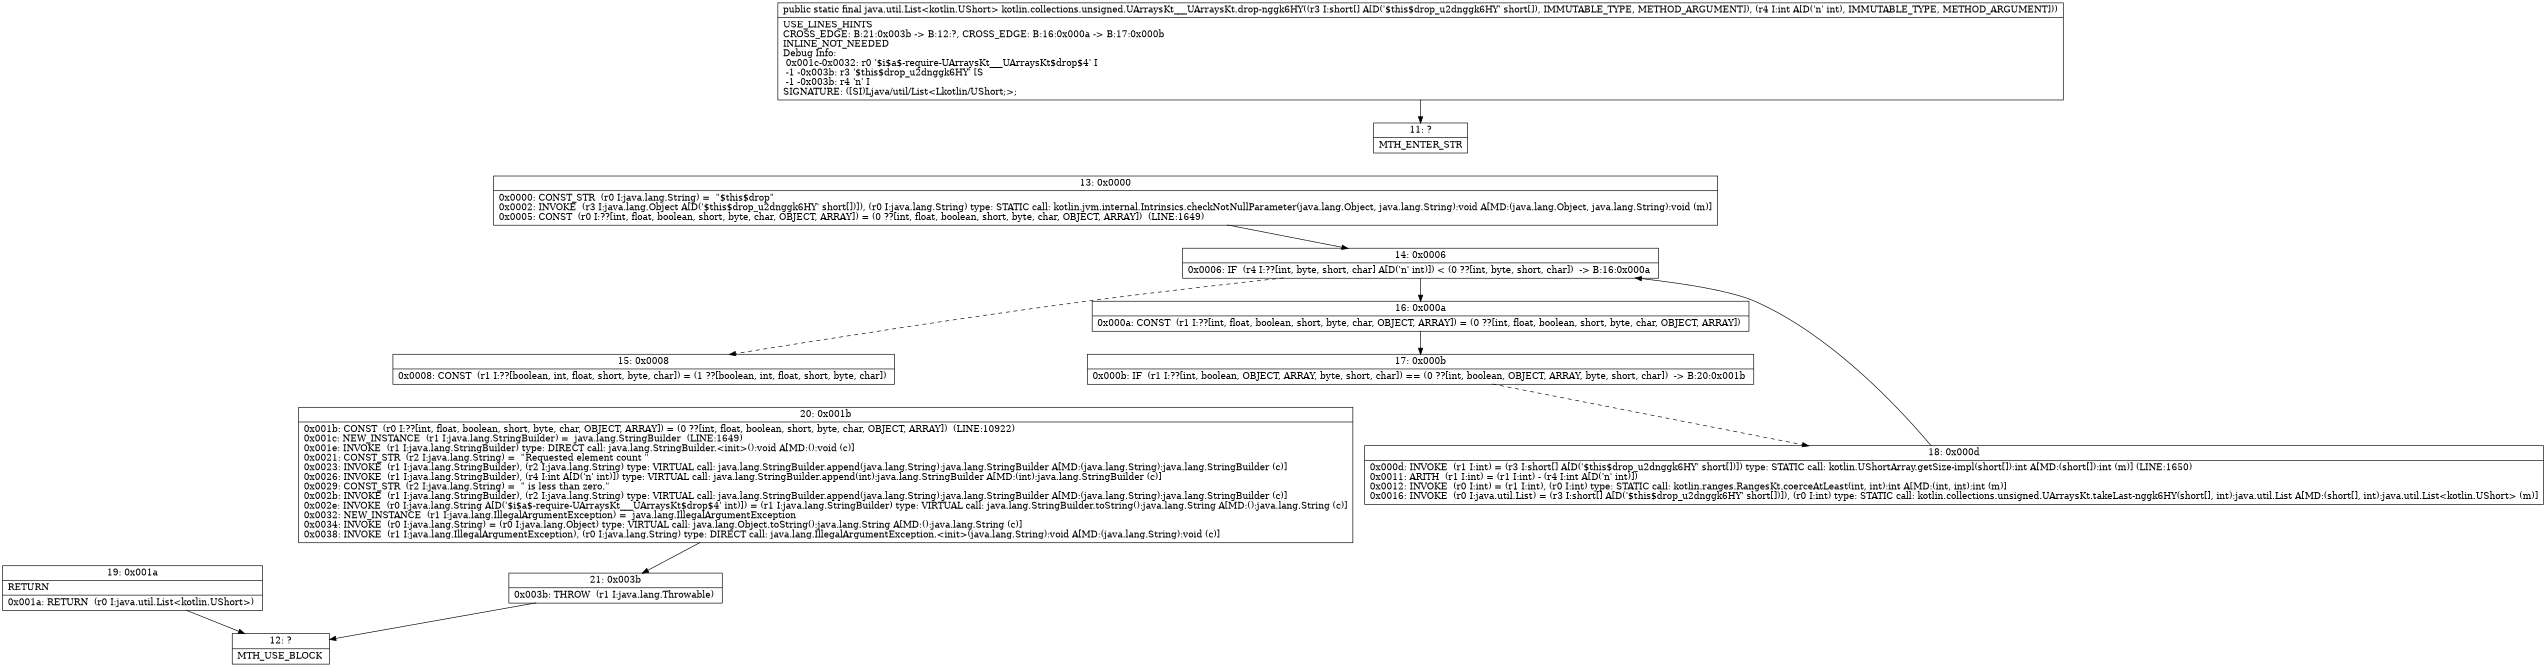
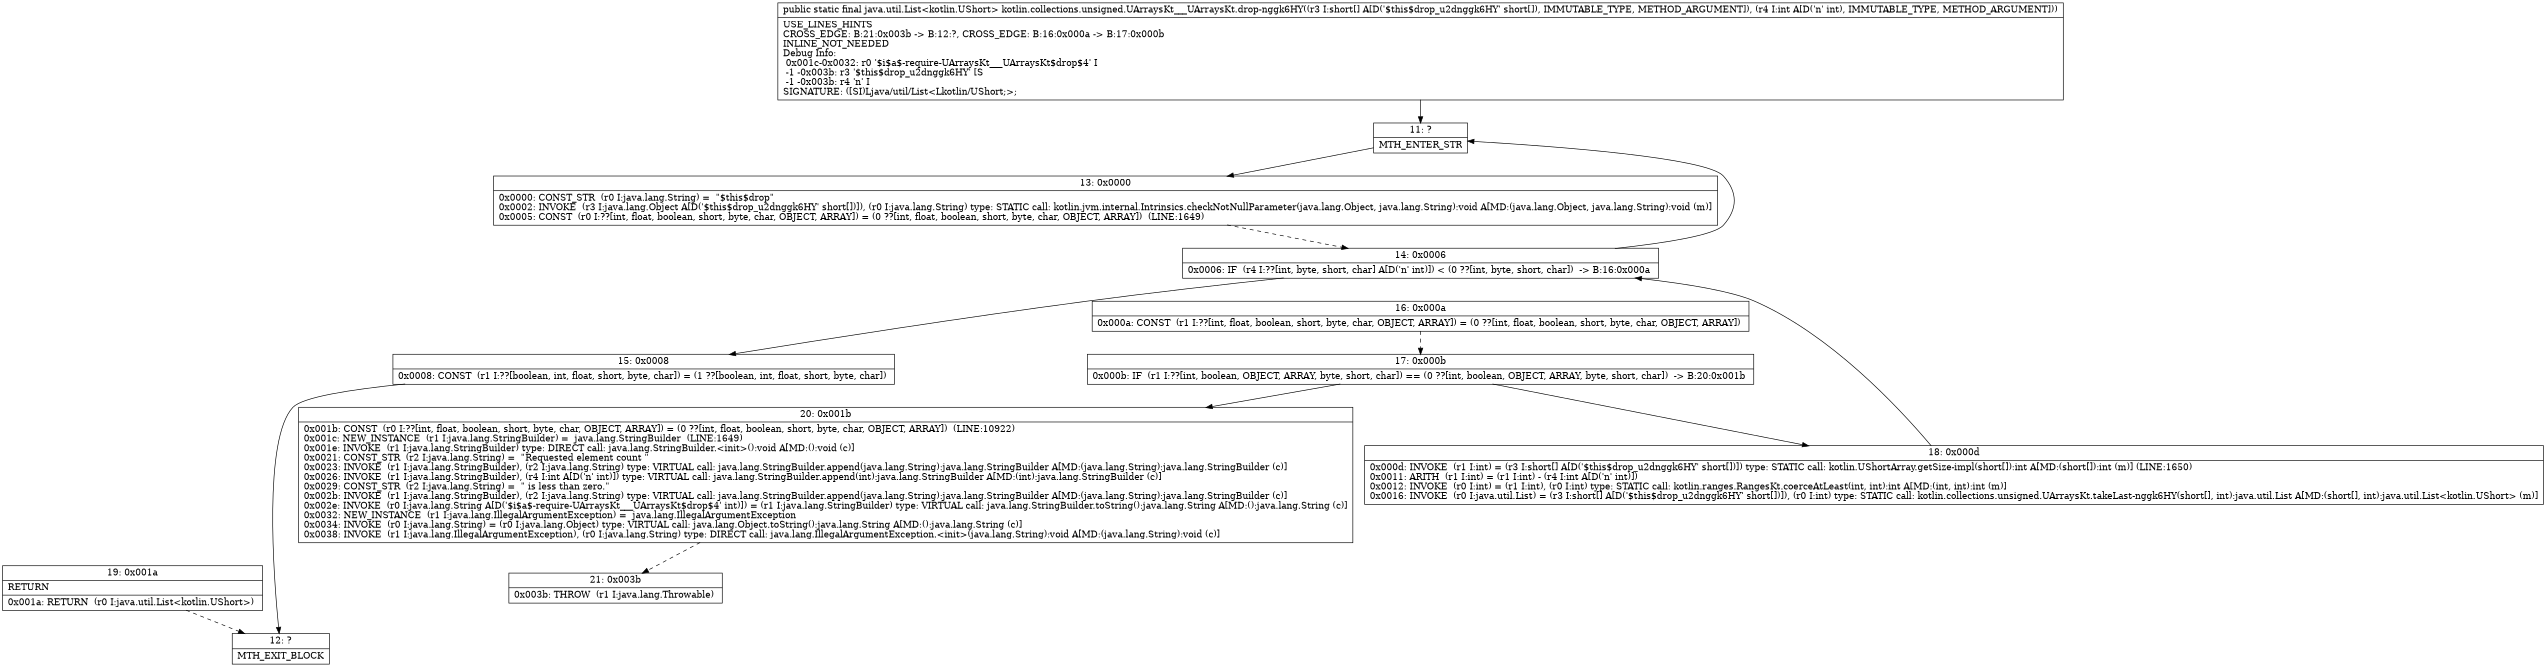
edge "11: ?" -> "13: 0x0000": added
edge "13: 0x0000" -> "14: 0x0006": style solid -> dashed
edge "14: 0x0006" -> "16: 0x000a": now "14: 0x0006" -> "11: ?"
edge "14: 0x0006" -> "15: 0x0008": style dashed -> solid
edge "16: 0x000a" -> "17: 0x000b": style solid -> dashed
edge "17: 0x000b" -> "20: 0x001b": added
edge "17: 0x000b" -> "18: 0x000d": style dashed -> solid
edge "20: 0x001b" -> "21: 0x003b": style solid -> dashed
edge "19: 0x001a" -> "12: ?": style solid -> dashed
edge "21: 0x003b" -> "12: ?": now "15: 0x0008" -> "12: ?"
node "12: ?": text "MTH_USE_BLOCK" -> "MTH_EXIT_BLOCK"
